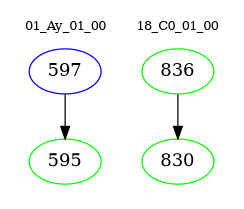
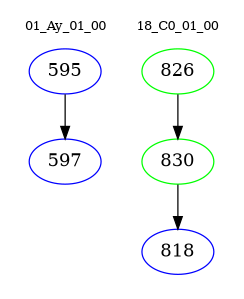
node "836": label "836" -> "826"
edge "597" -> "595": reversed
node "595": color green -> blue
node "818": added
